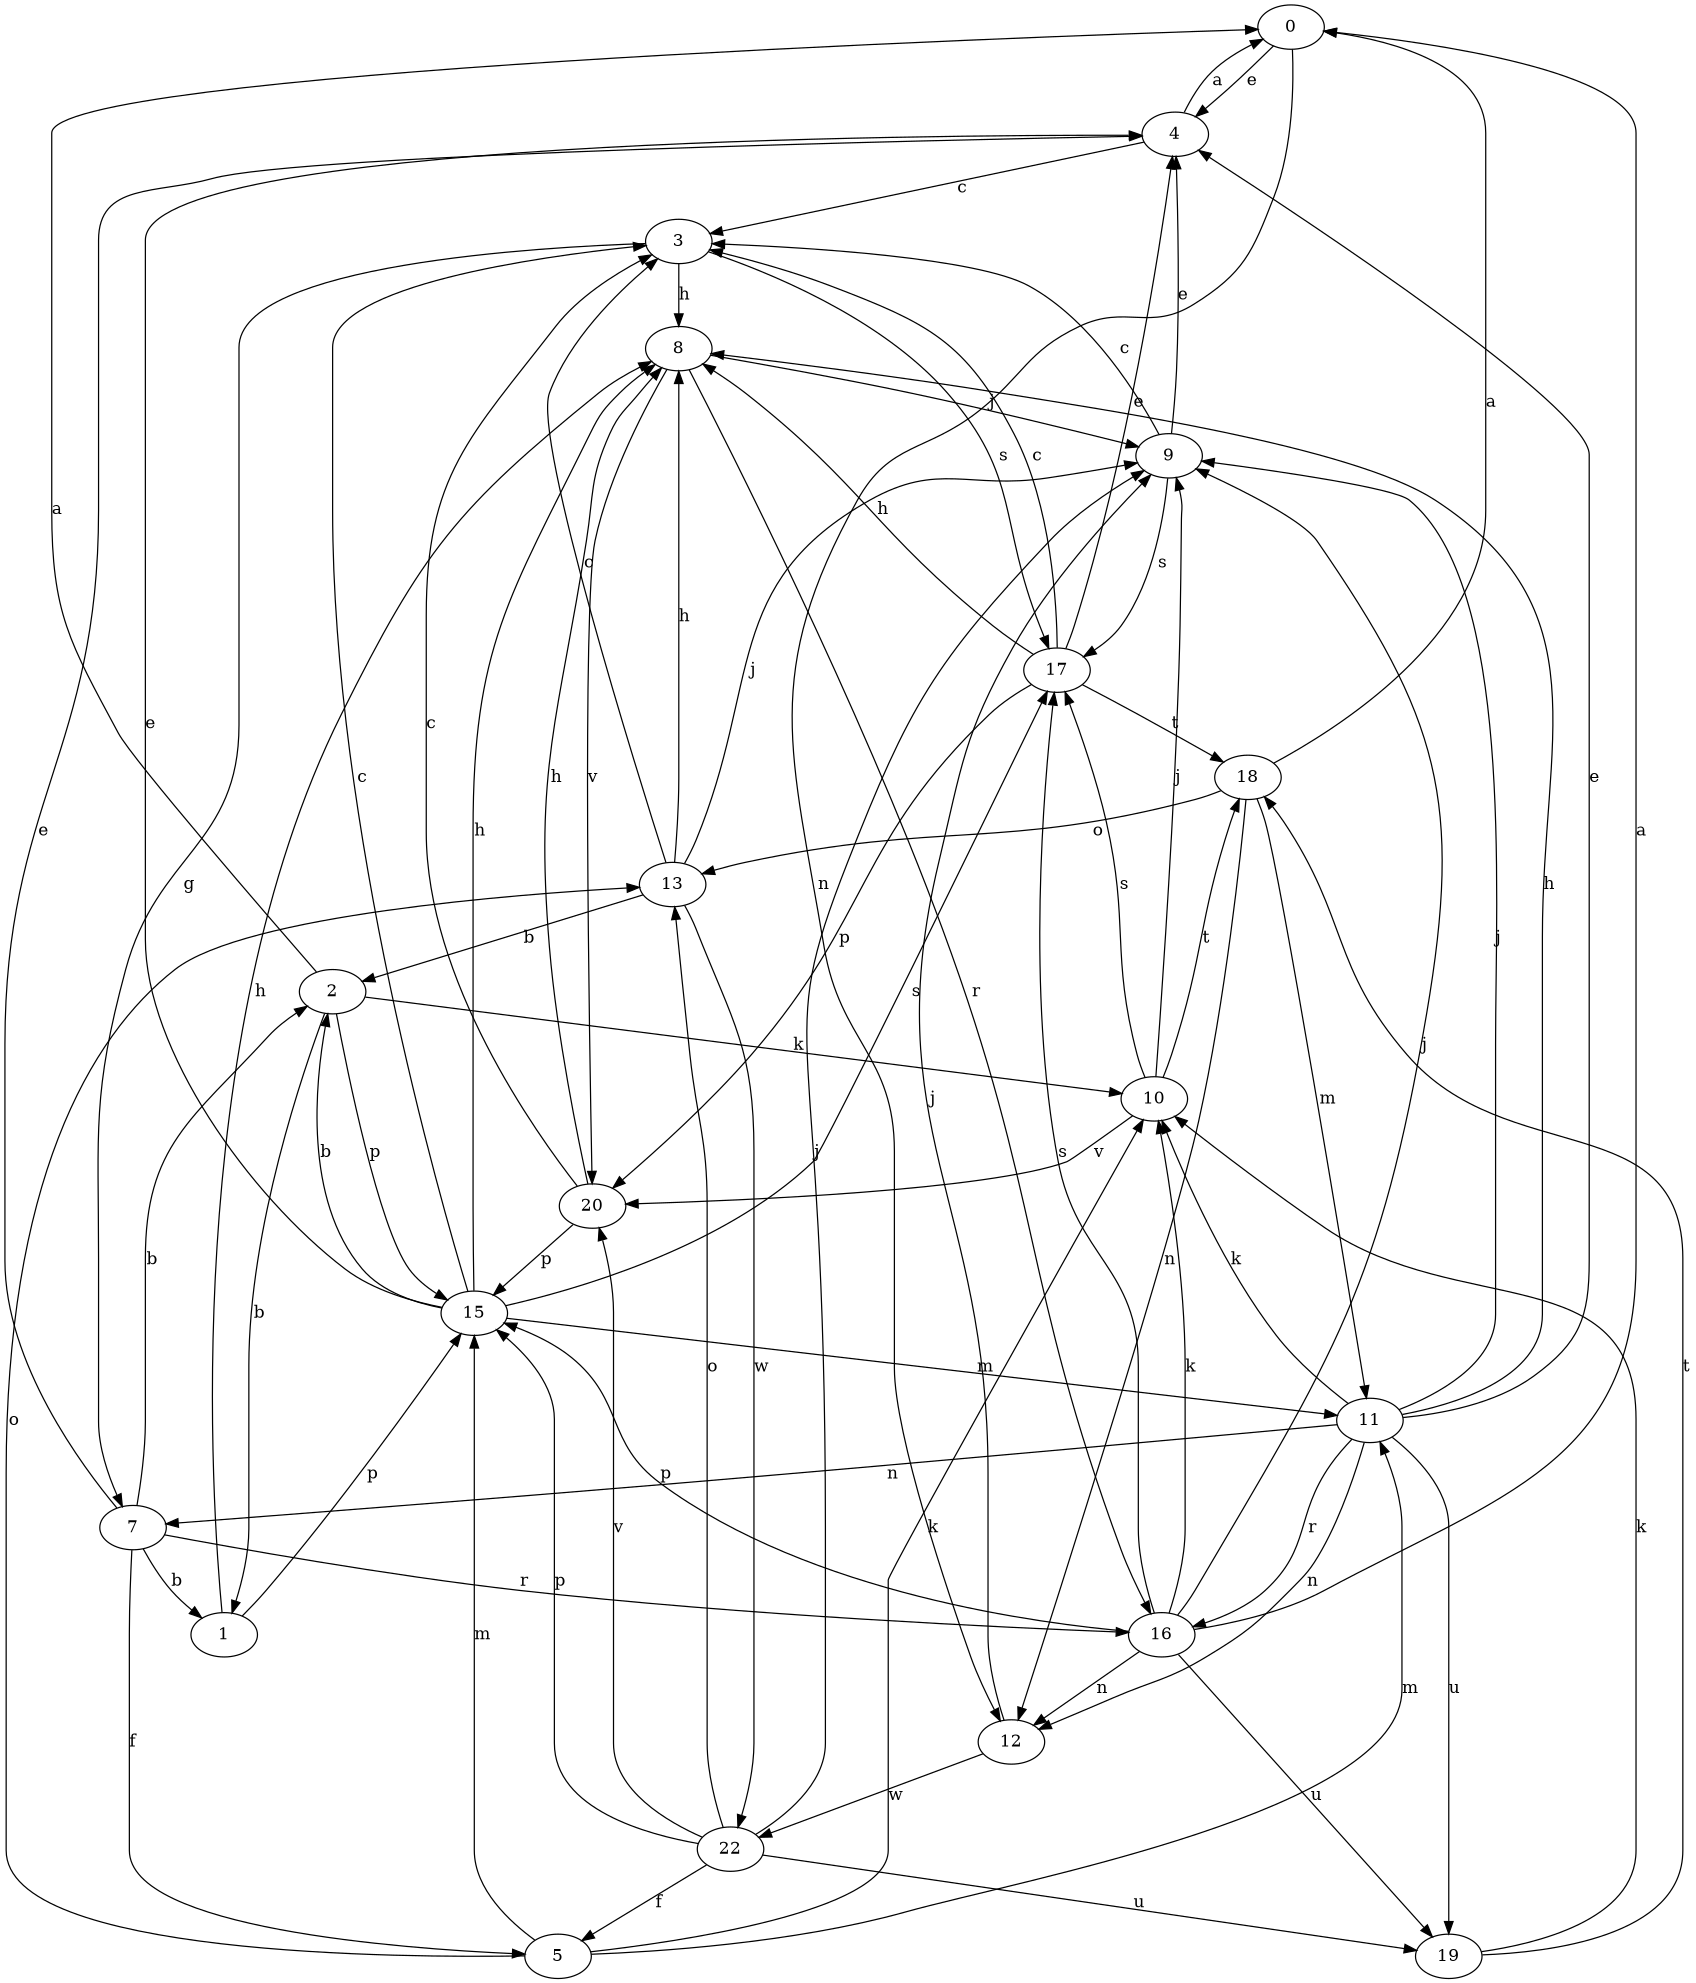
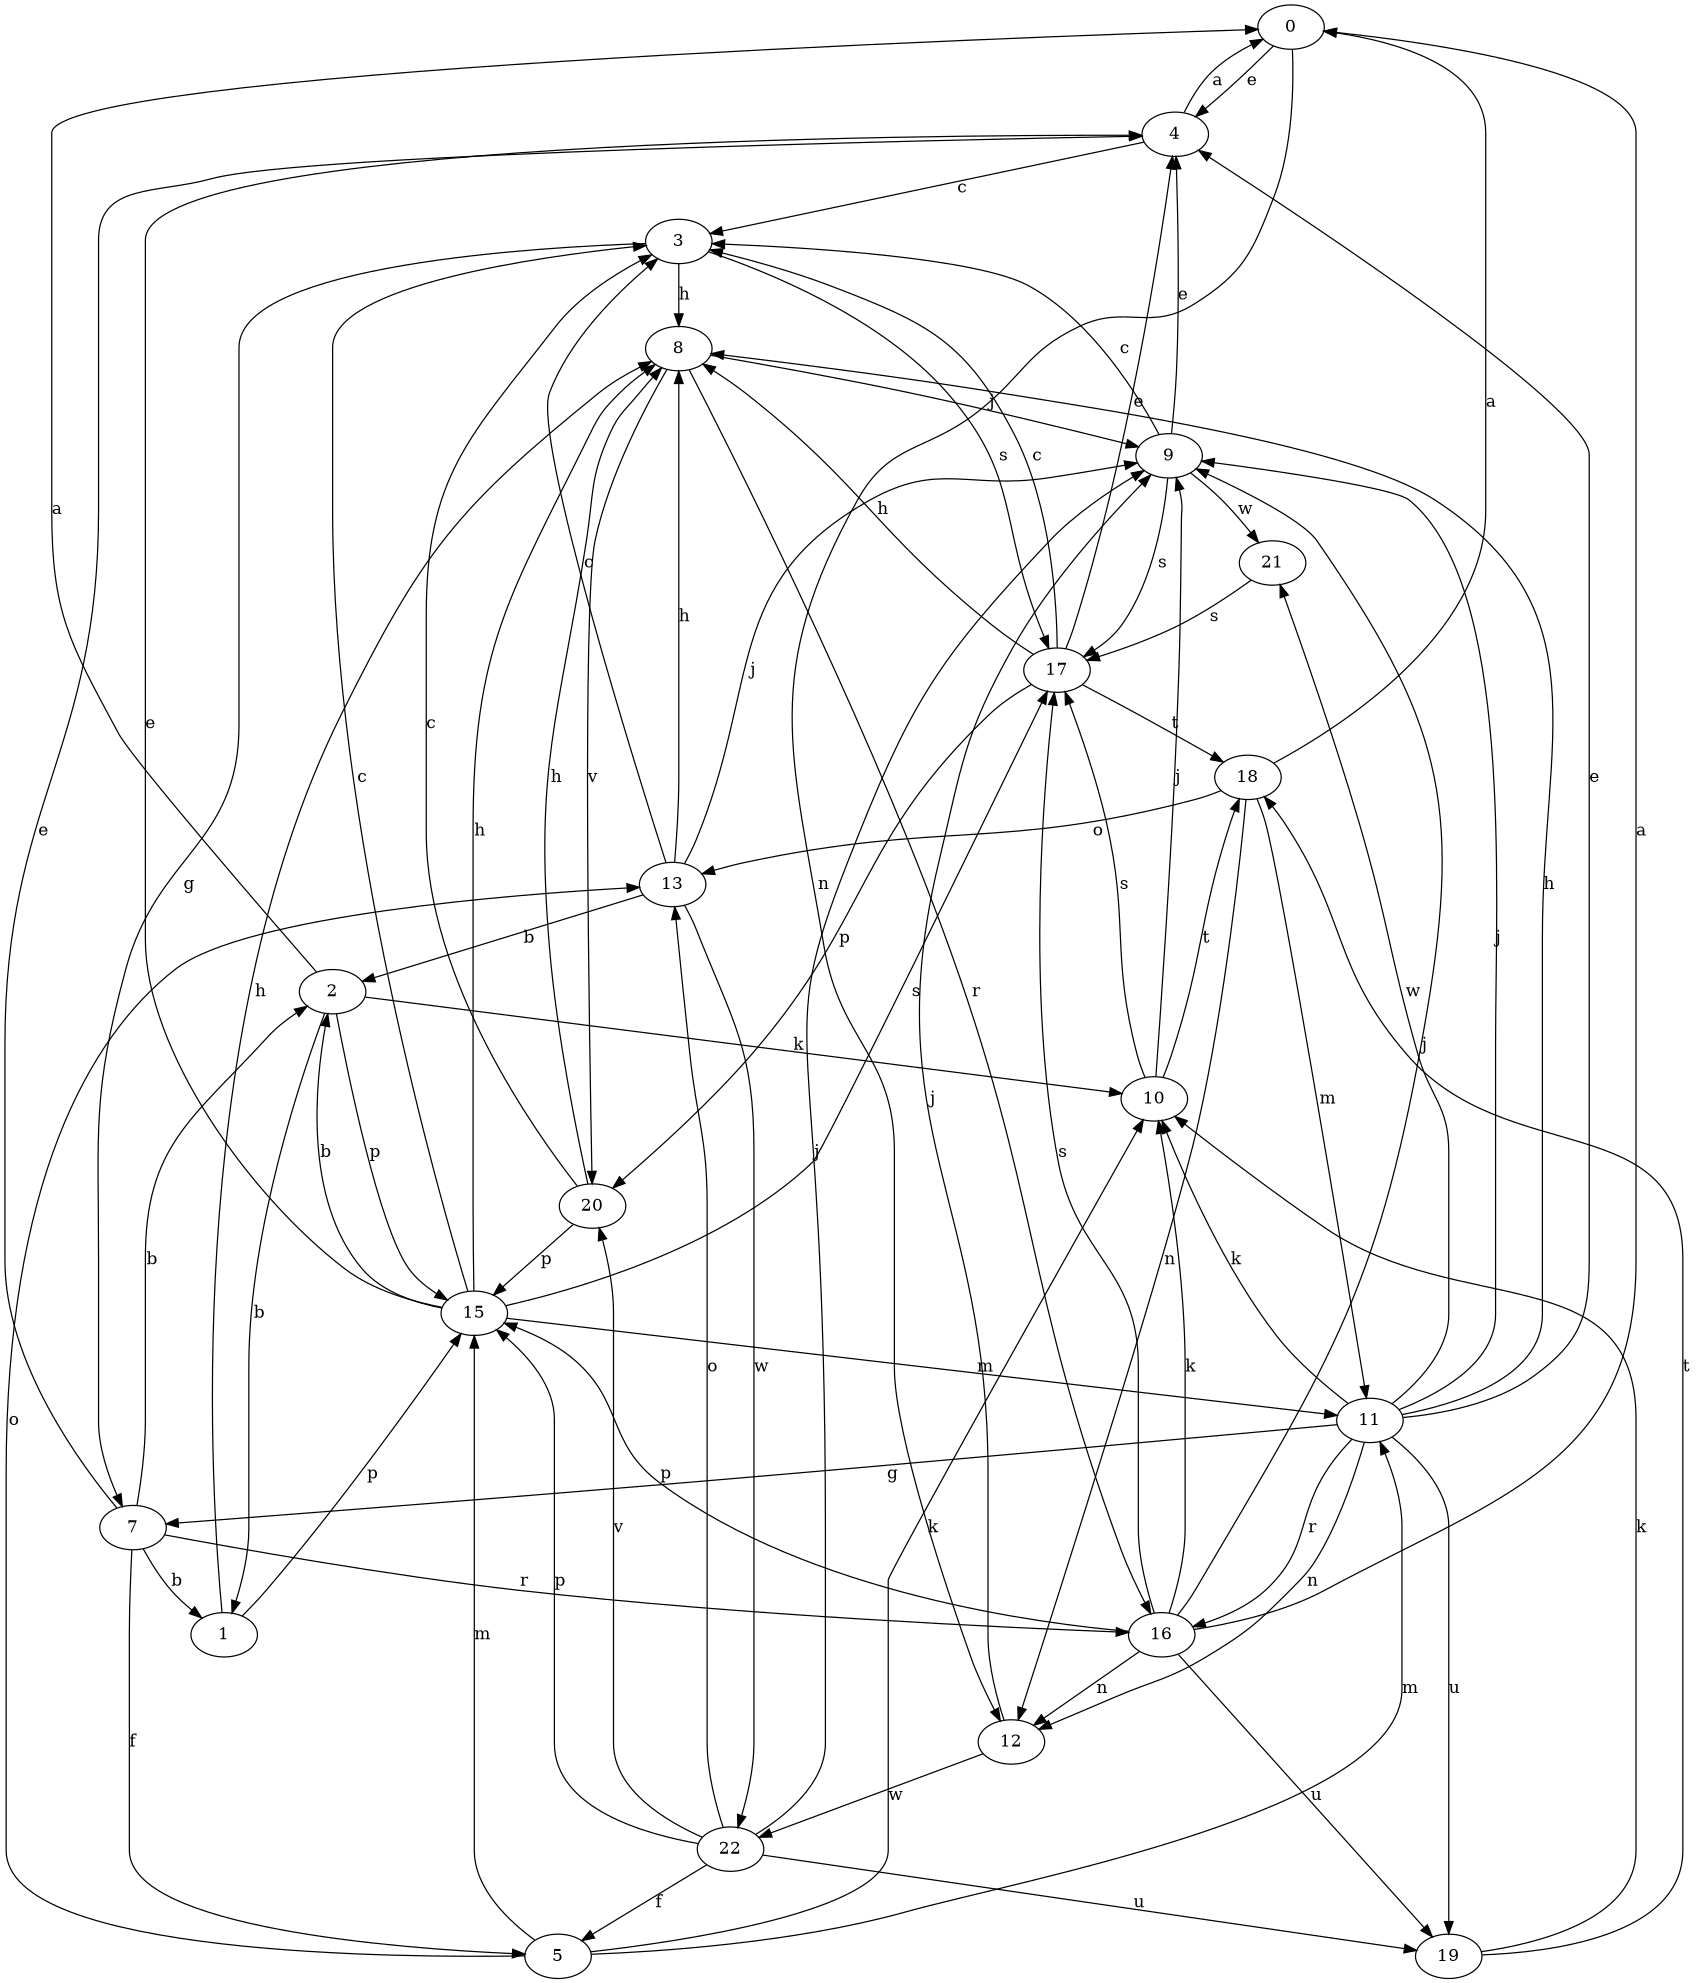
node "21": added
edge "10" -> "20": removed, label "v"
edge "11" -> "7": label "n" -> "g"
